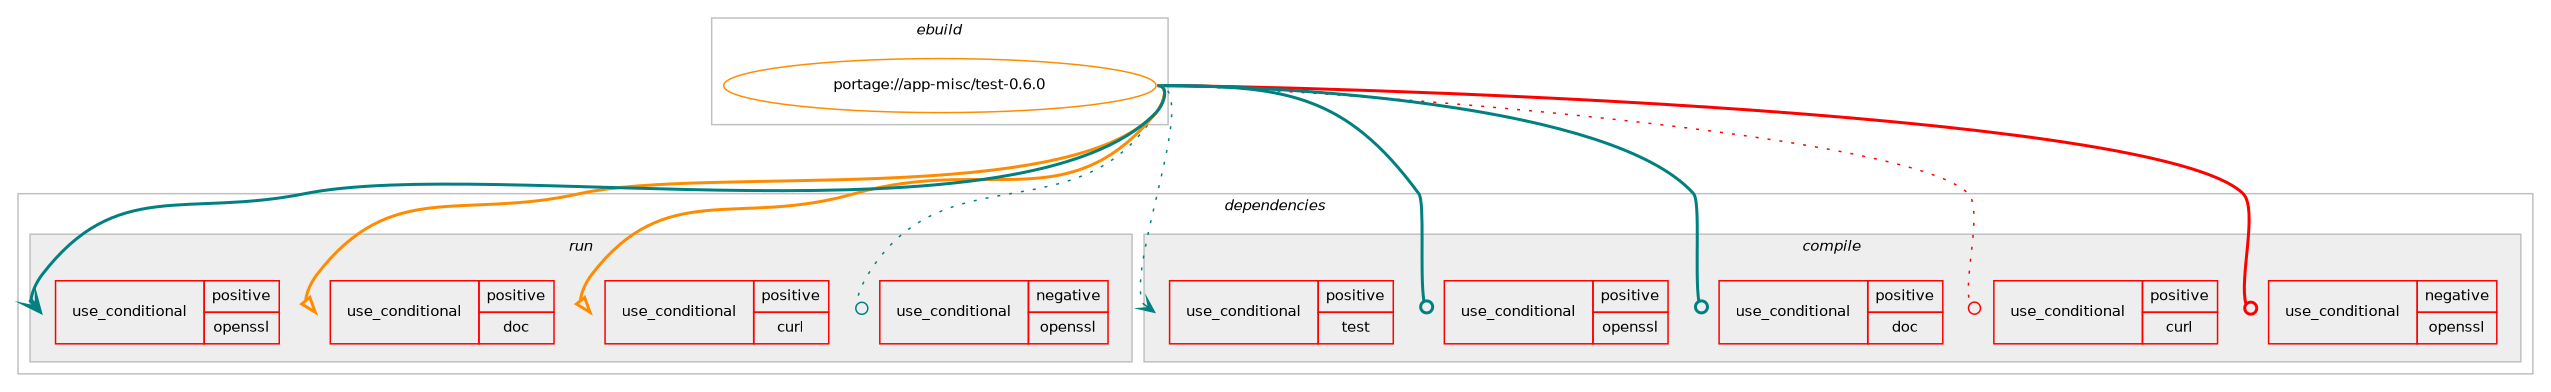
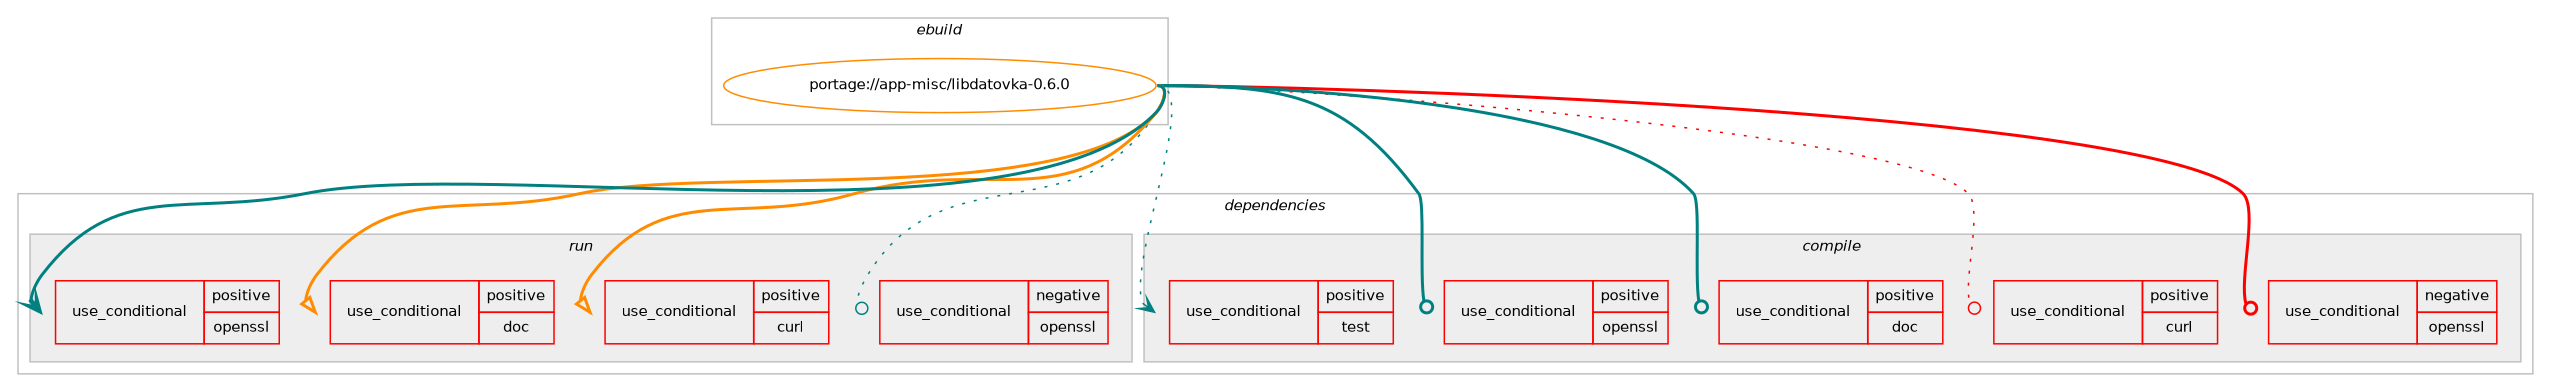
node "portage://app-misc/test-0.6.0": label "portage://app-misc/test-0.6.0" -> "portage://app-misc/libdatovka-0.6.0"
